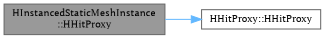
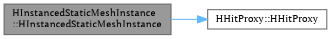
node "HInstancedStaticMeshInstance ::HHitProxy": label "HInstancedStaticMeshInstance ::HHitProxy" -> "HInstancedStaticMeshInstance ::HInstancedStaticMeshInstance"
